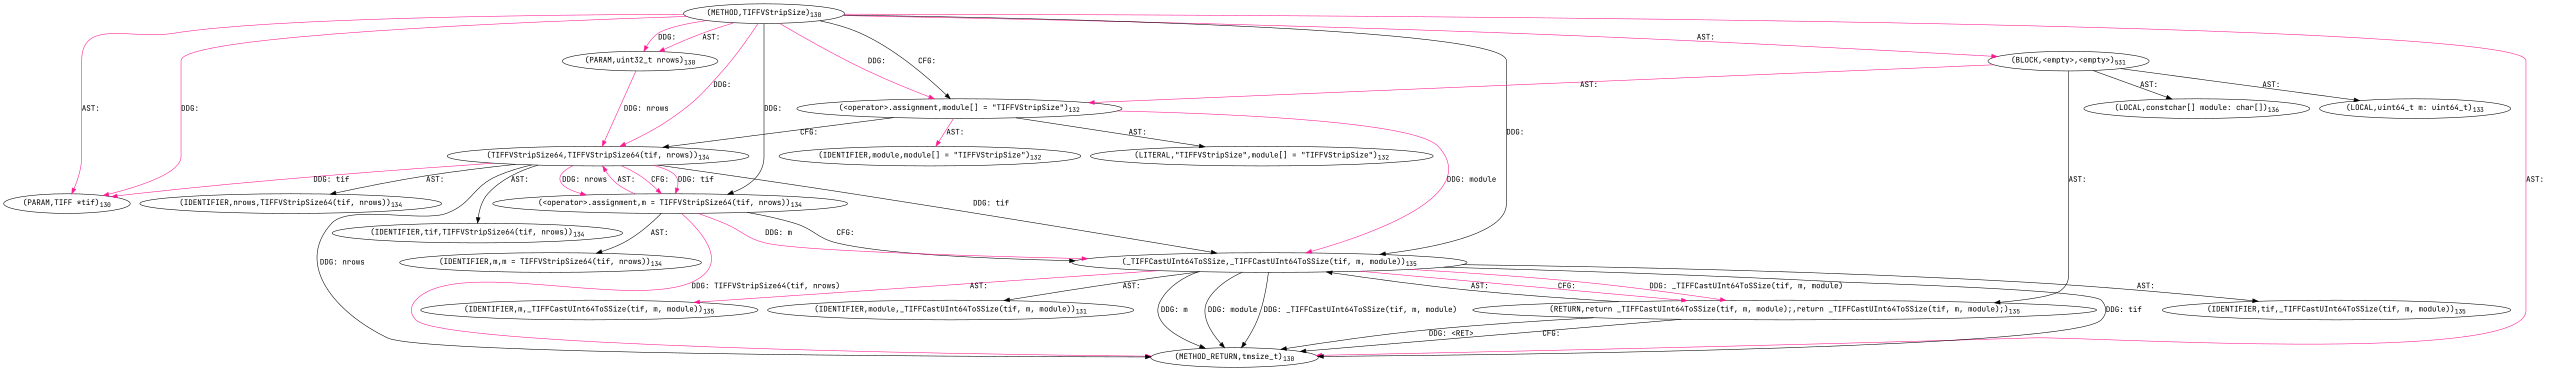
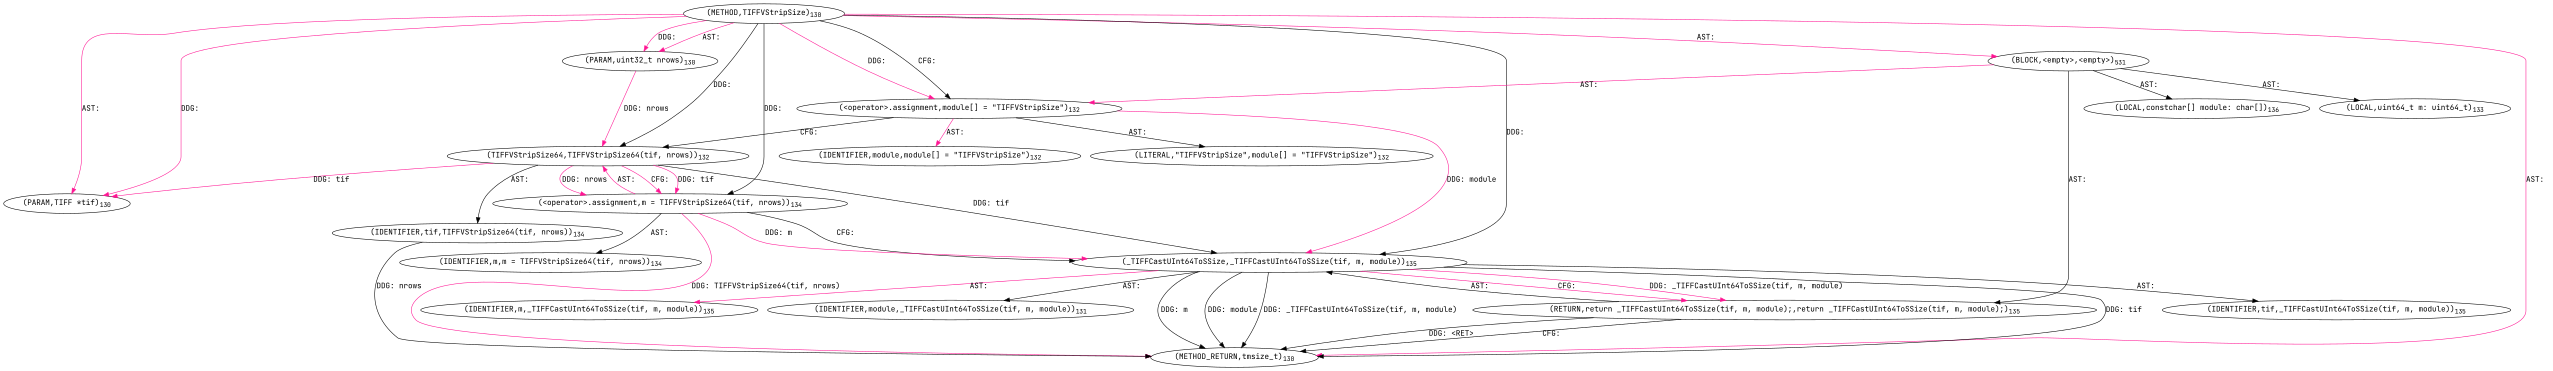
edge "(METHOD,TIFFVStripSize)" -> "(TIFFVStripSize64,TIFFVStripSize64(tif, nrows))": color deeppink -> black
node "(TIFFVStripSize64,TIFFVStripSize64(tif, nrows))": text "134" -> "132"
node "(IDENTIFIER,nrows,TIFFVStripSize64(tif, nrows))": removed
edge "(TIFFVStripSize64,TIFFVStripSize64(tif, nrows))" -> "(METHOD_RETURN,tmsize_t)": now "(IDENTIFIER,tif,TIFFVStripSize64(tif, nrows))" -> "(METHOD_RETURN,tmsize_t)"
